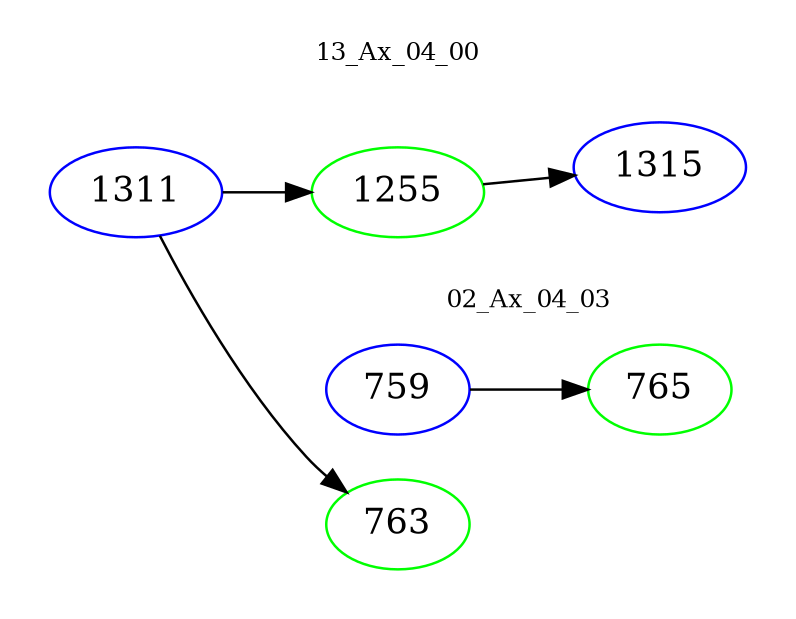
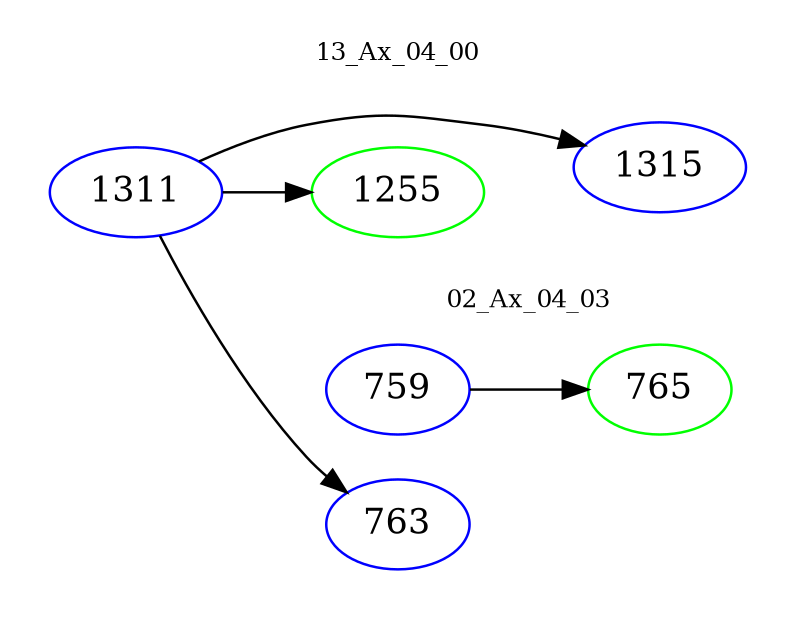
edge "1255" -> "1315": now "1311" -> "1315"
node "763": color green -> blue
